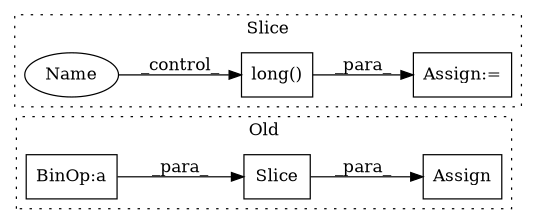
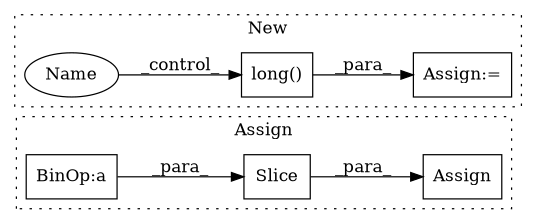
cluster "Slice": label "Slice" -> "New"
cluster "Old": label "Old" -> "Assign"
